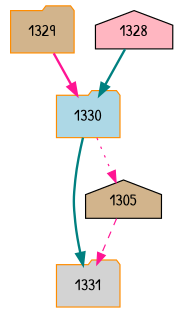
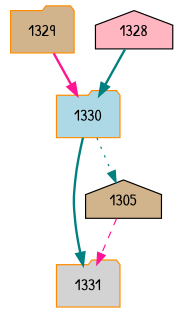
edge "1330" -> "1305": color deeppink -> teal
